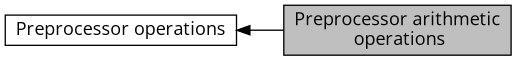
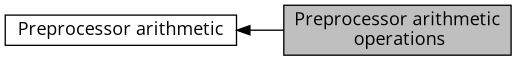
node "Preprocessor operations": label "Preprocessor operations" -> "Preprocessor arithmetic"
